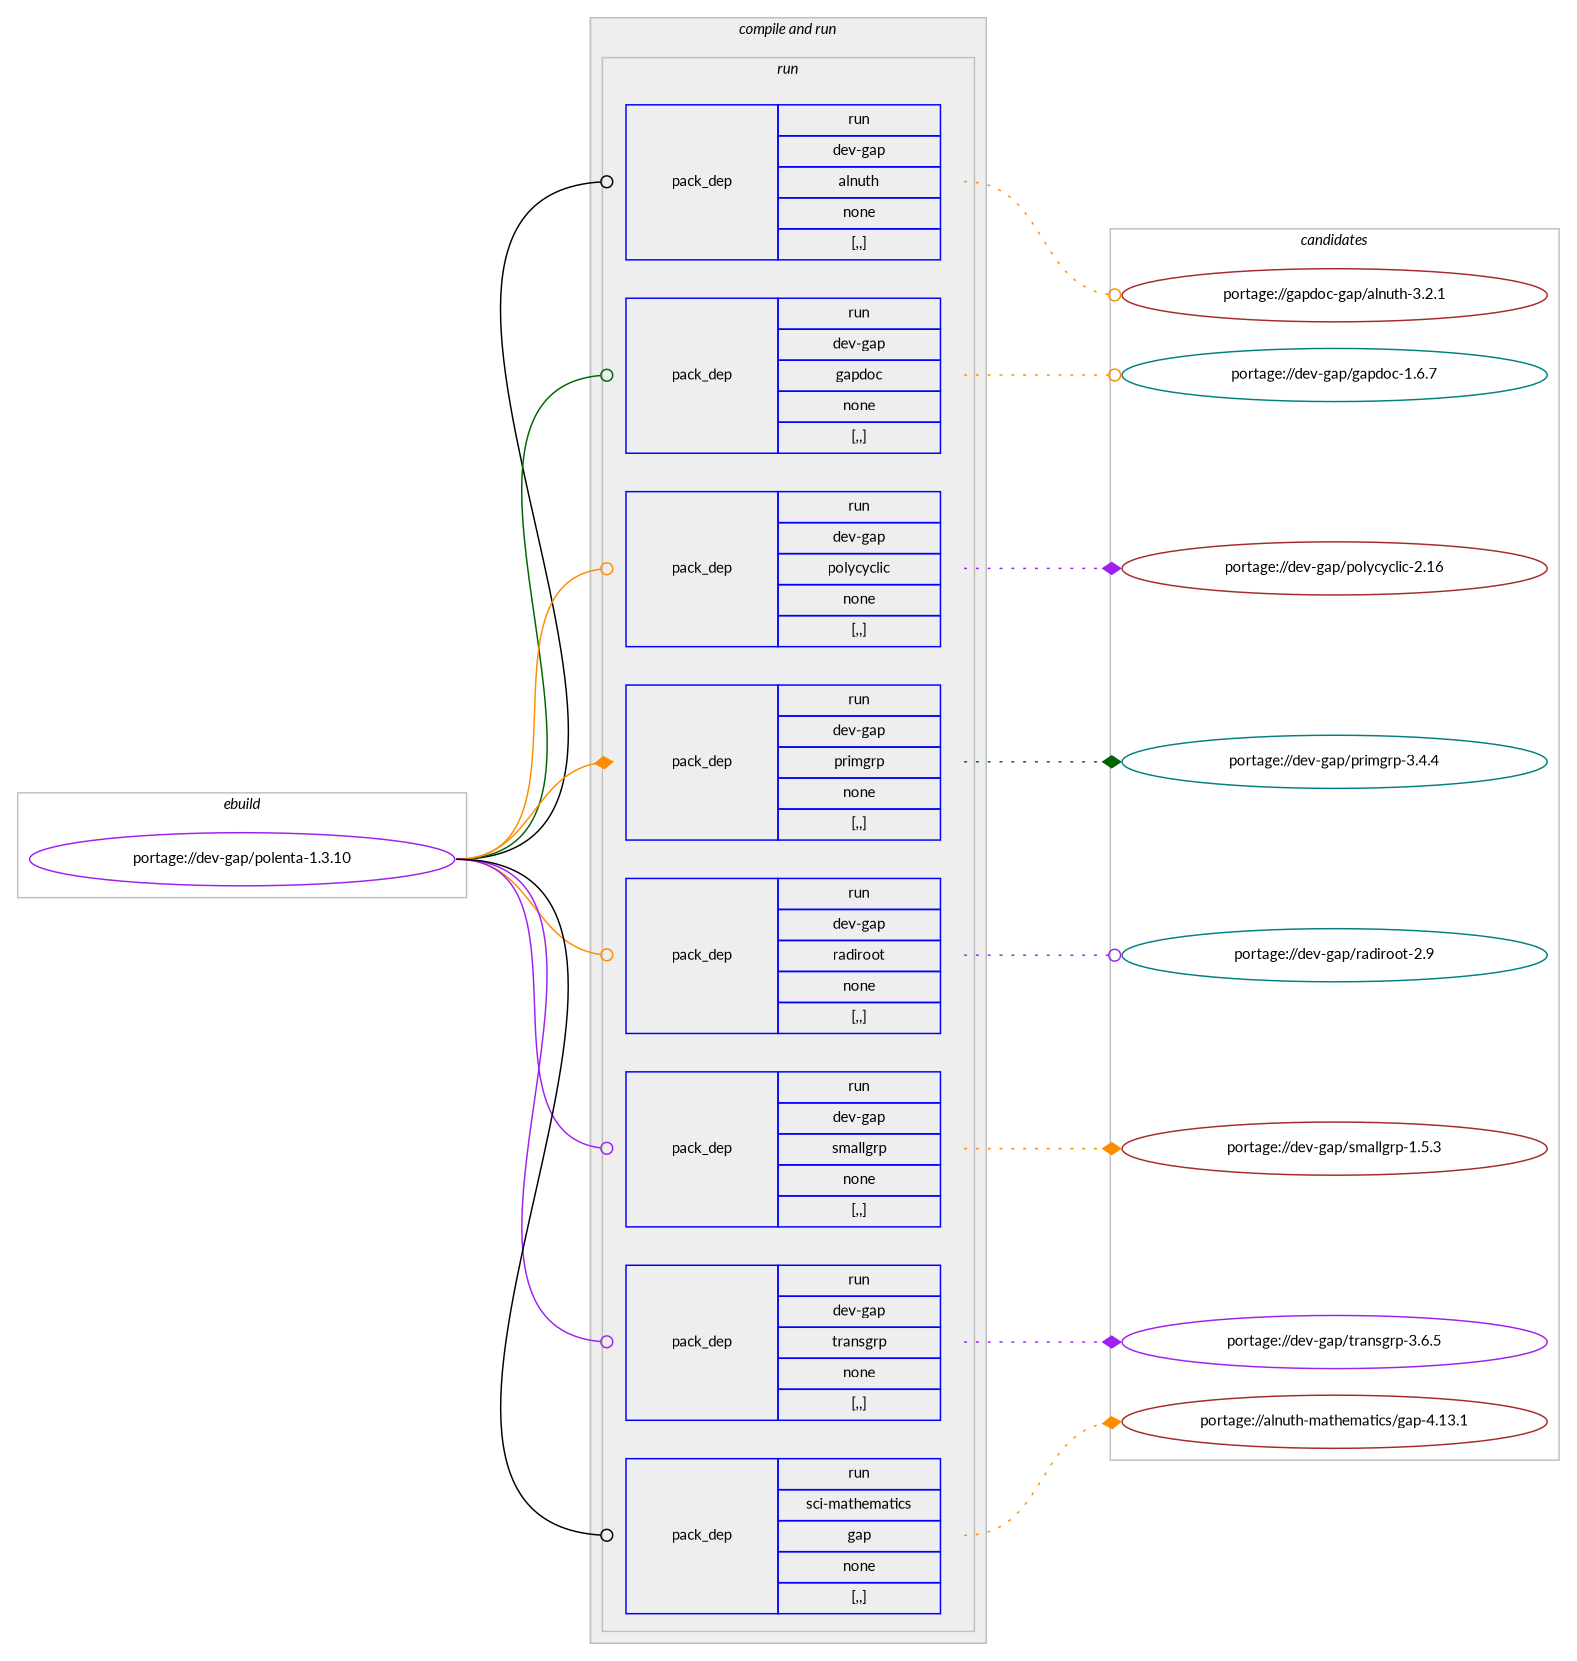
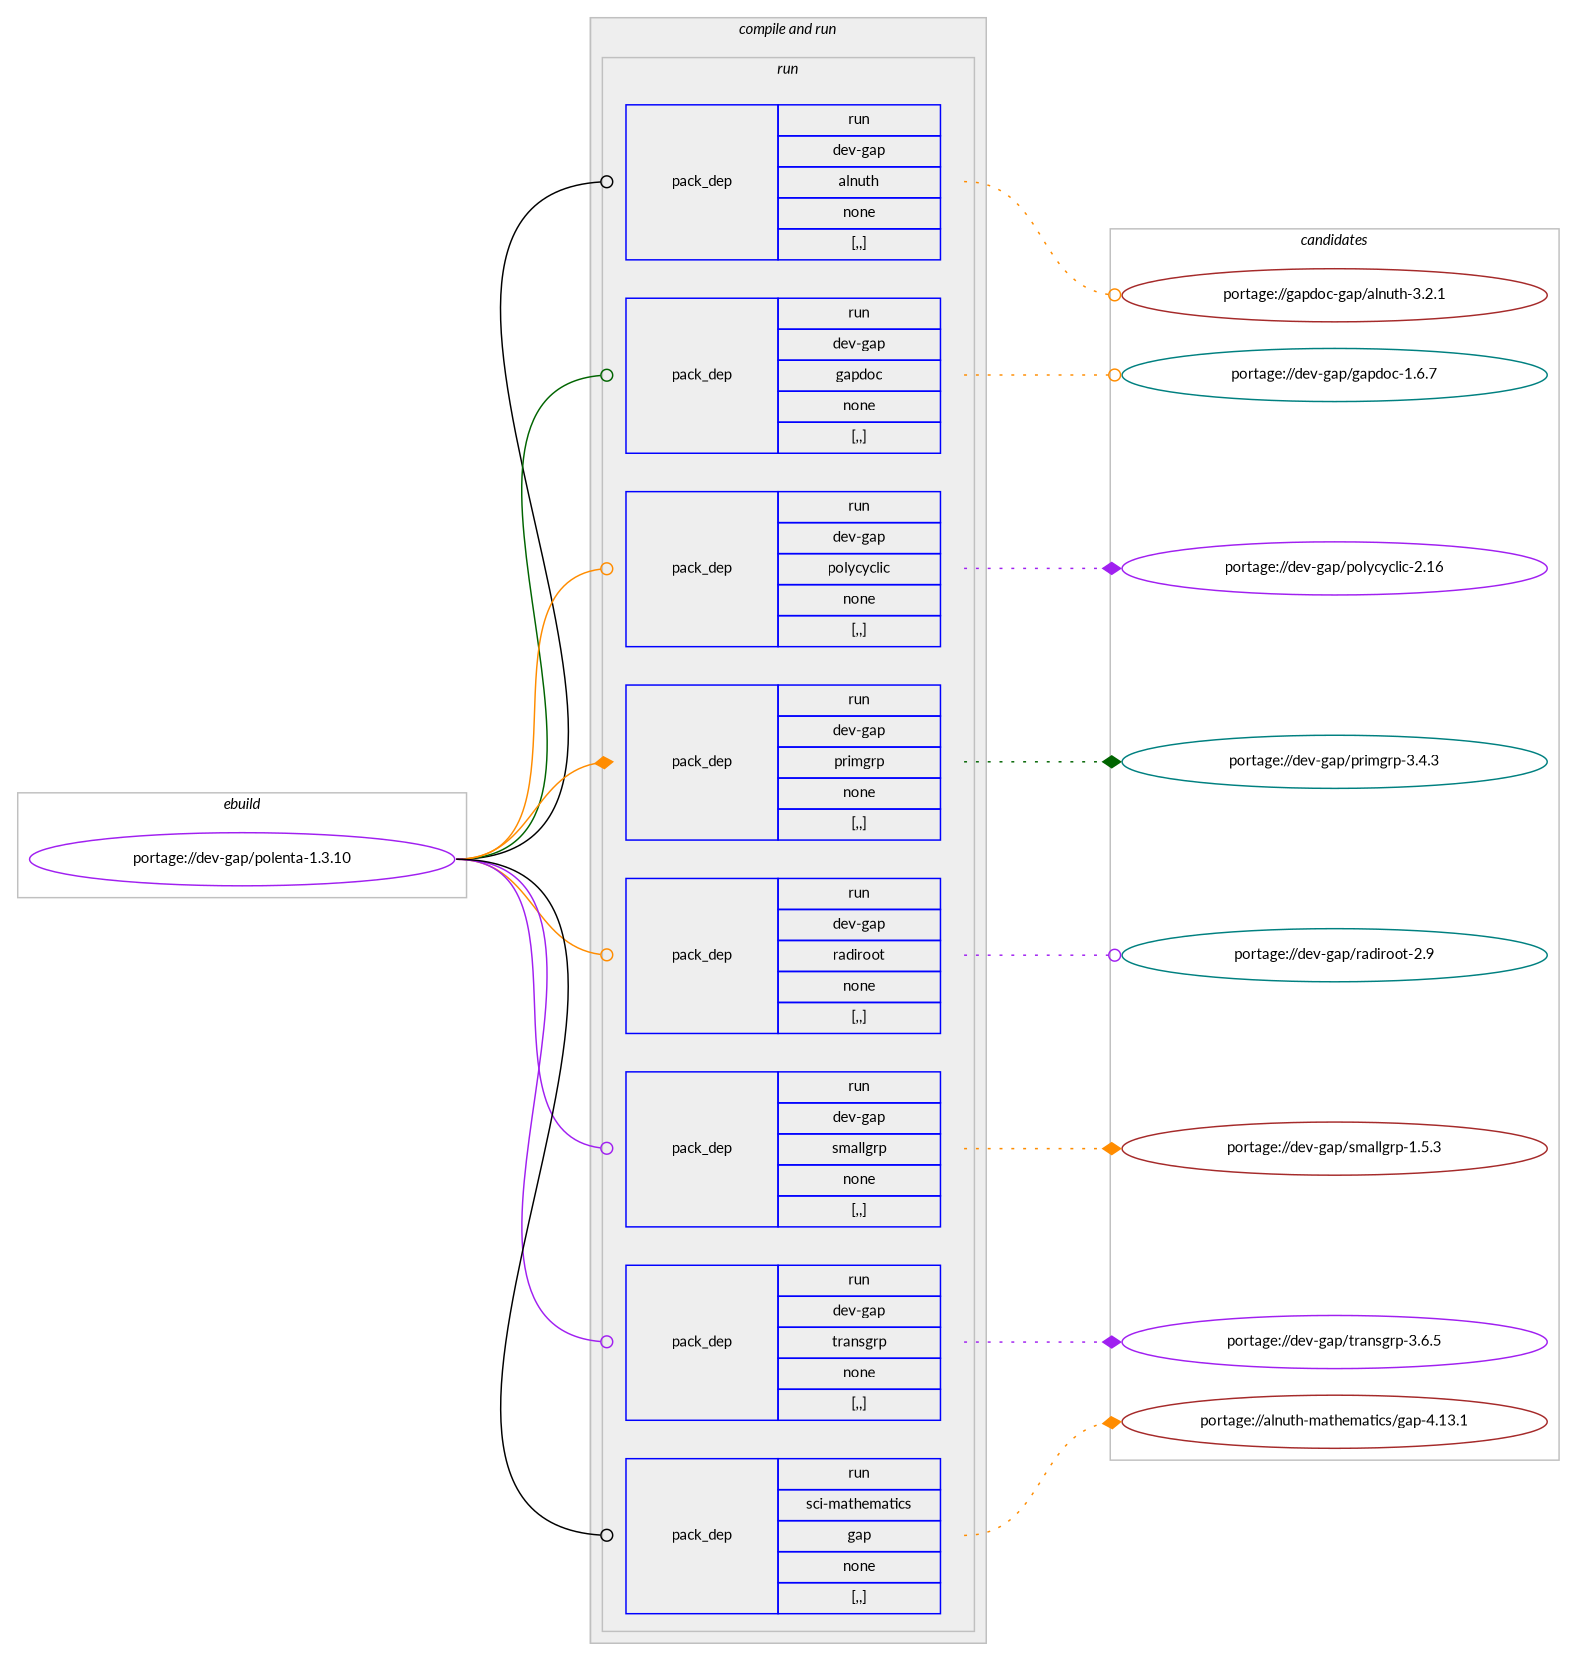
node "portage://dev-gap/polycyclic-2.16": color brown -> purple
node "portage://dev-gap/primgrp-3.4.4": label "portage://dev-gap/primgrp-3.4.4" -> "portage://dev-gap/primgrp-3.4.3"
